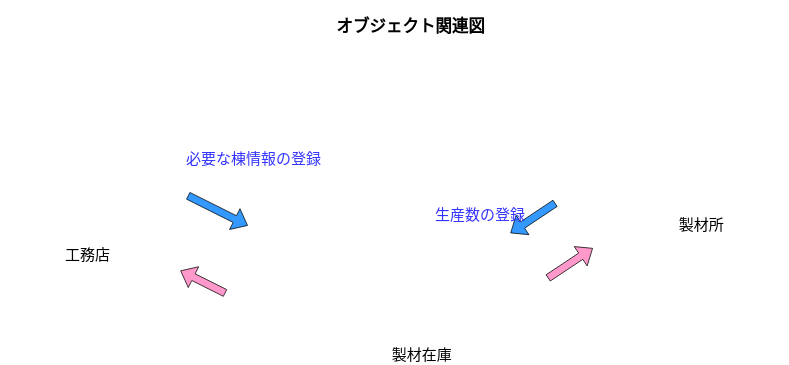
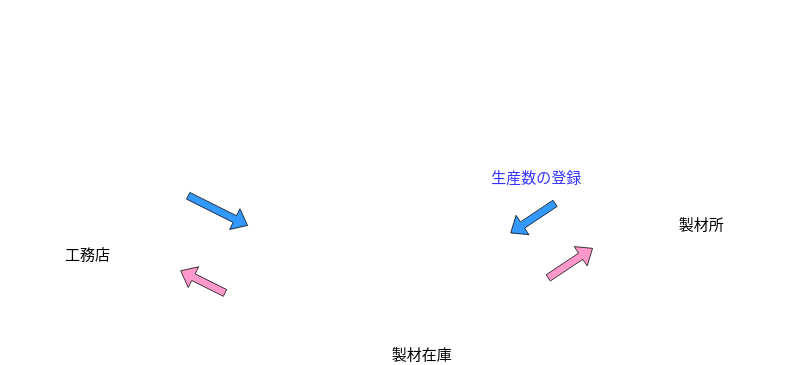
node "オブジェクト関連図": removed
node "必要な棟情報の登録": removed
node "生産数の登録": moved (480, 214) -> (537, 177)
